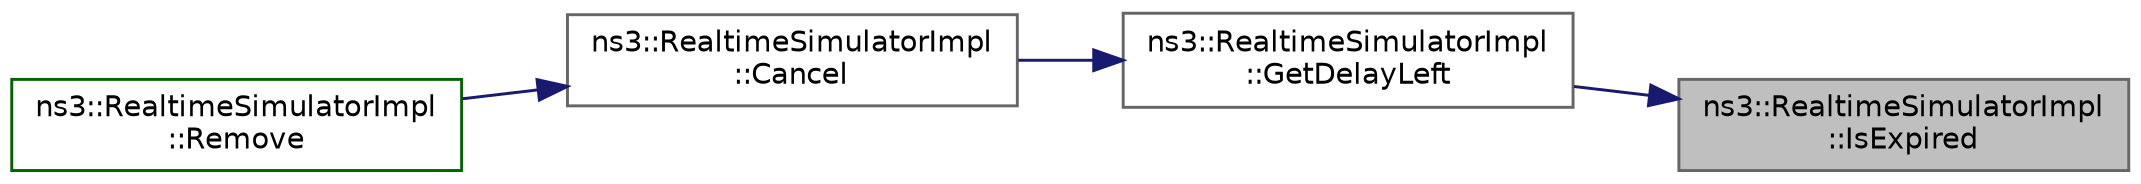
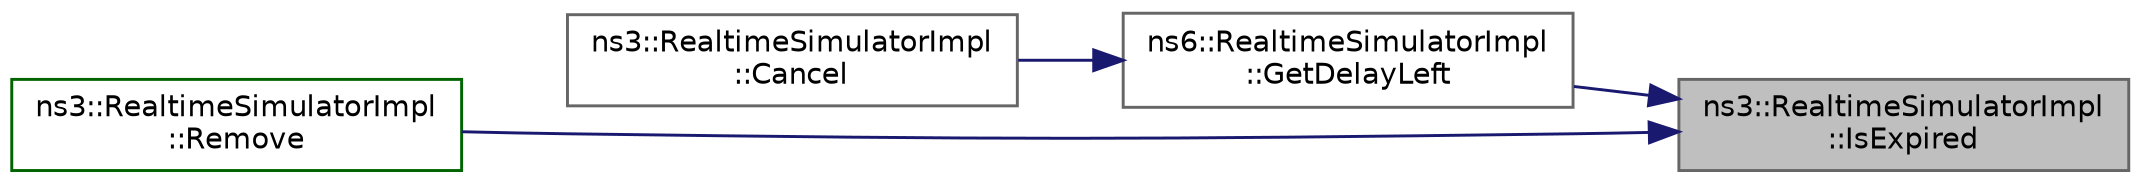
node "ns3::RealtimeSimulatorImpl ::GetDelayLeft": label "ns3::RealtimeSimulatorImpl ::GetDelayLeft" -> "ns6::RealtimeSimulatorImpl ::GetDelayLeft"
edge "ns3::RealtimeSimulatorImpl ::Remove" -> "ns3::RealtimeSimulatorImpl ::Cancel": now "ns3::RealtimeSimulatorImpl ::Remove" -> "ns3::RealtimeSimulatorImpl ::IsExpired"
